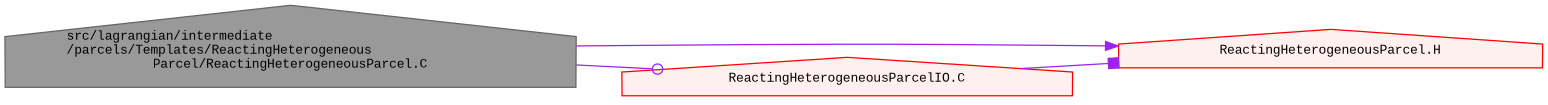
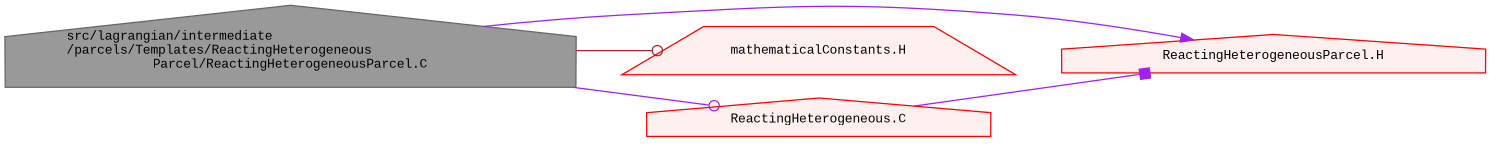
node "mathematicalConstants.H": added
node "ReactingHeterogeneousParcelIO.C": label "ReactingHeterogeneousParcelIO.C" -> "ReactingHeterogeneous.C"
